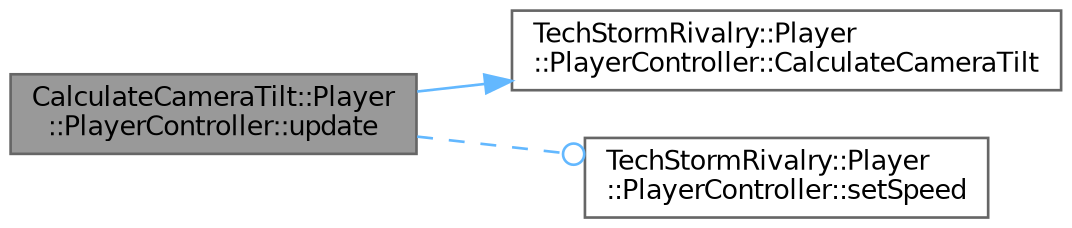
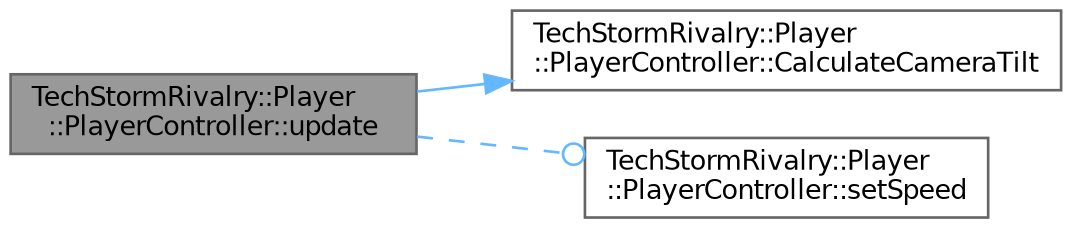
node "CalculateCameraTilt::Player ::PlayerController::update": label "CalculateCameraTilt::Player ::PlayerController::update" -> "TechStormRivalry::Player ::PlayerController::update"
